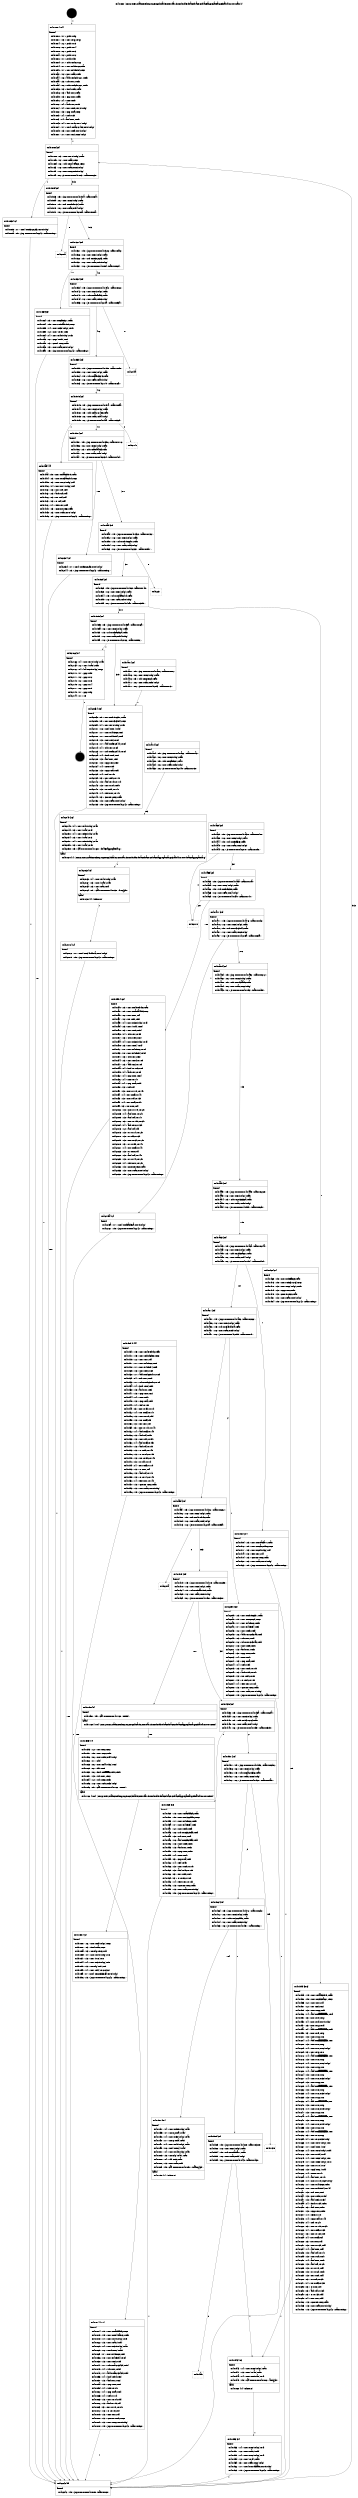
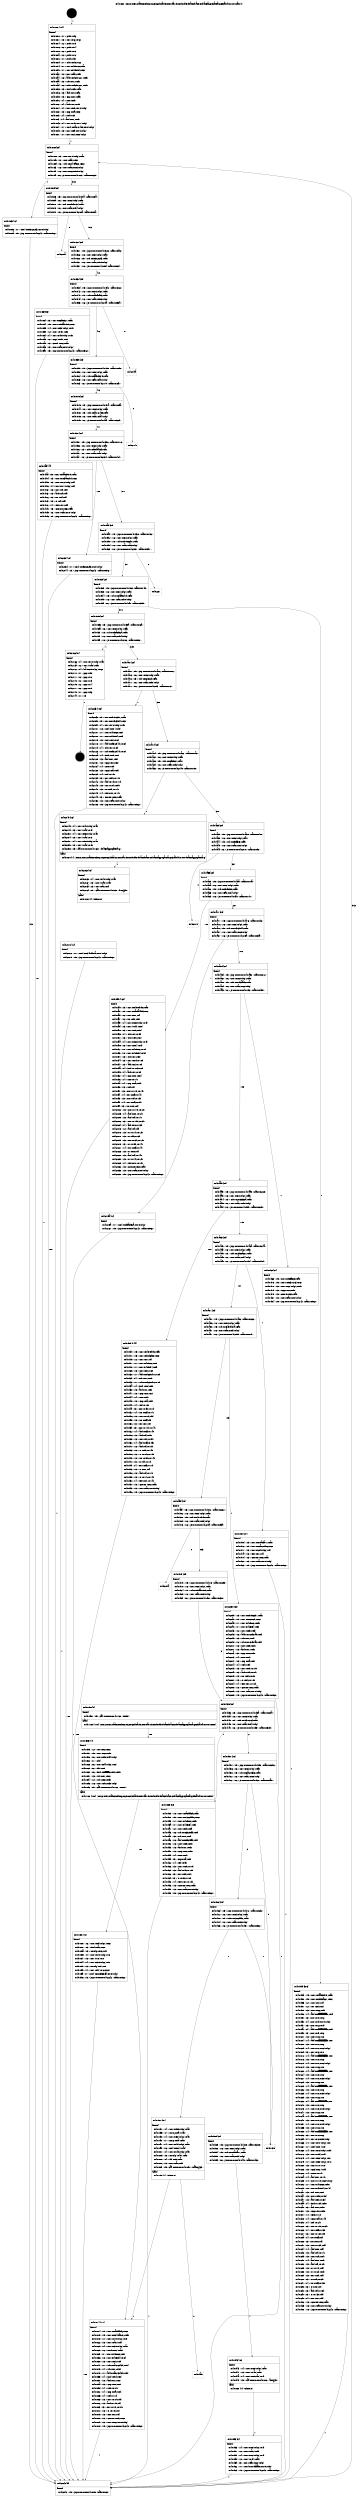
edge "0x4018e8 [29]" -> "0x401880 [104]": reversed
edge "0x401921 [28]" -> "0x401e8f [33]": removed, label "101"
edge "0x401975 [28]" -> "0x40217b": now "0x401959 [28]" -> "0x40217b"
edge "0x401975 [28]" -> "0x401baf [44]": removed, label "1"
edge "0x4019e5 [28]" -> "0x4020f3 [103]": now "0x4019e5 [28]" -> "0x401a01 [28]"
edge "0x401a01 [28]" -> "0x401a1d [28]": added, label "308"
edge "0x401a1d [28]" -> "0x401a39 [28]": added, label "307"
edge "0x401a1d [28]" -> "0x402049 [26]": label " 103" -> " 1"
edge "0x401a55 [28]" -> "0x40207e": now "0x401a55 [28]" -> "0x401a71 [28]"
edge "0x402063 [15]" -> "0x402072 [12]": removed, label "1"
edge "0x401e83 [12]" -> "0x402242 [5]": label " 1" -> " 103"
edge "0x401a8d [28]" -> "0x401d6e [27]": added, label "1"
edge "0x401aa9 [28]" -> "0x401f0b [144]": added, label "100"
edge "0x401ae1 [28]" -> "0x401afd [28]": label " 2" -> " 103"
edge "0x401b19 [28]" -> "0x401b35 [28]": label " 307" -> " 3"
edge "0x401b19 [28]" -> "0x401eb0 [5]": removed, label "100"
edge "0x401d6e [27]" -> "0x402242 [5]": label " 105" -> " 1"
edge "0x401b51 [28]" -> "0x401d28": label " 105" -> " 0"
edge "0x401b6d [28]" -> "0x401de1 [51]": label " 104" -> " 1"
edge "0x401b6d [28]" -> "0x401b89 [28]": now "0x401b6d [28]" -> "0x401d28"
edge "0x401ee1 [42]" -> "0x402242 [5]": added, label "100"
edge "0x401de1 [51]" -> "0x401e14 [111]": added, label "1"
edge "0x401b89 [28]" -> "0x401ba5": now "0x401de1 [51]" -> "0x401ba5"
edge "0x401bdb [306]" -> "0x401d43 [16]": now "0x401bdb [306]" -> "0x402242 [5]"
